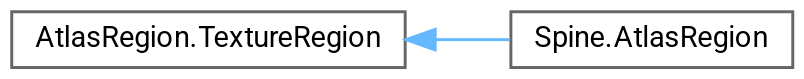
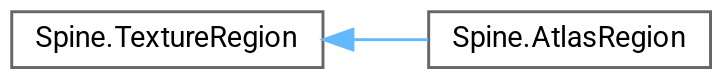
node "AtlasRegion.TextureRegion": label "AtlasRegion.TextureRegion" -> "Spine.TextureRegion"
